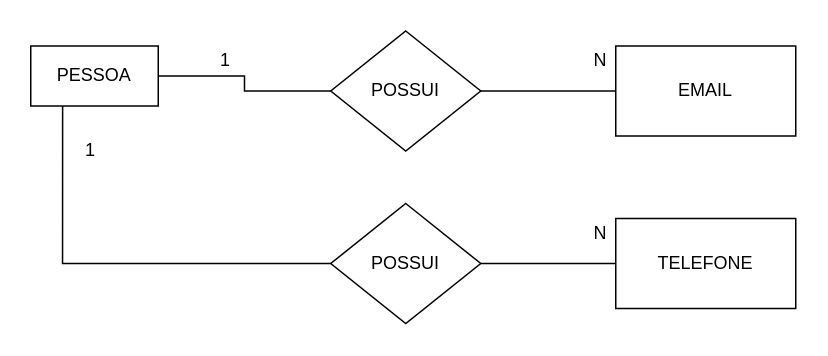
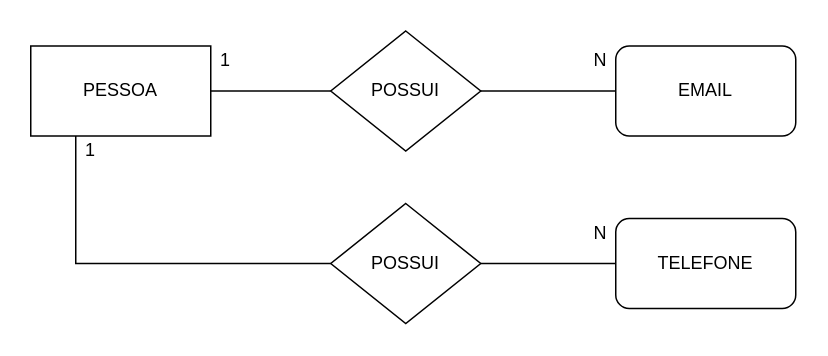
node "PESSOA": size 128x60 -> 180x90
node "EMAIL": shape rectangle -> rounded rectangle
node "TELEFONE": shape rectangle -> rounded rectangle
